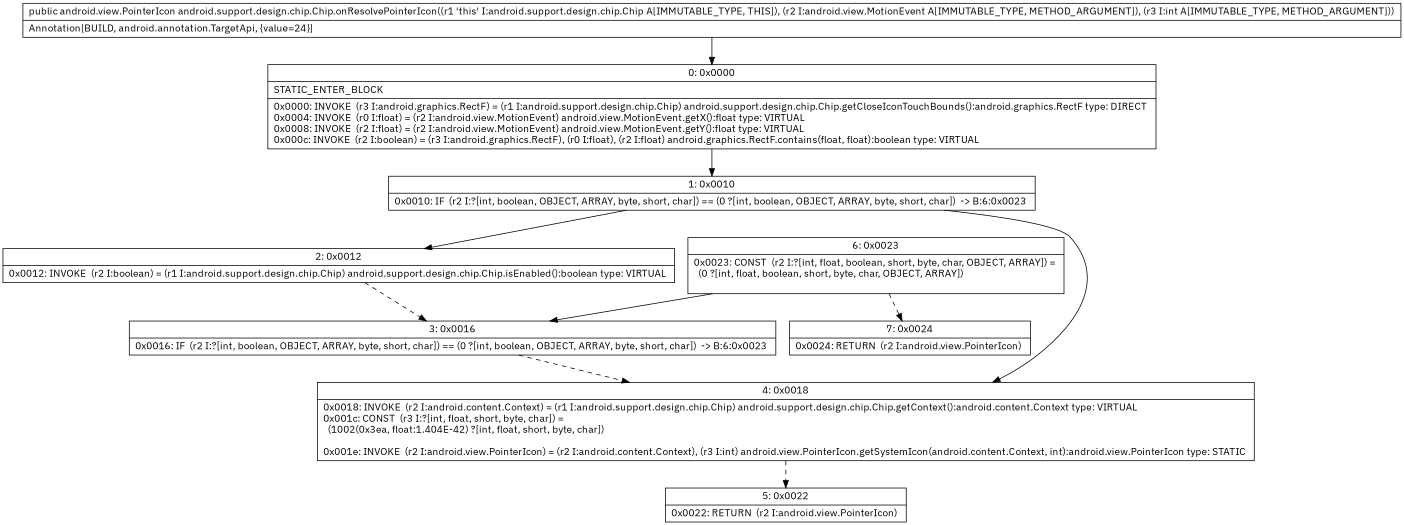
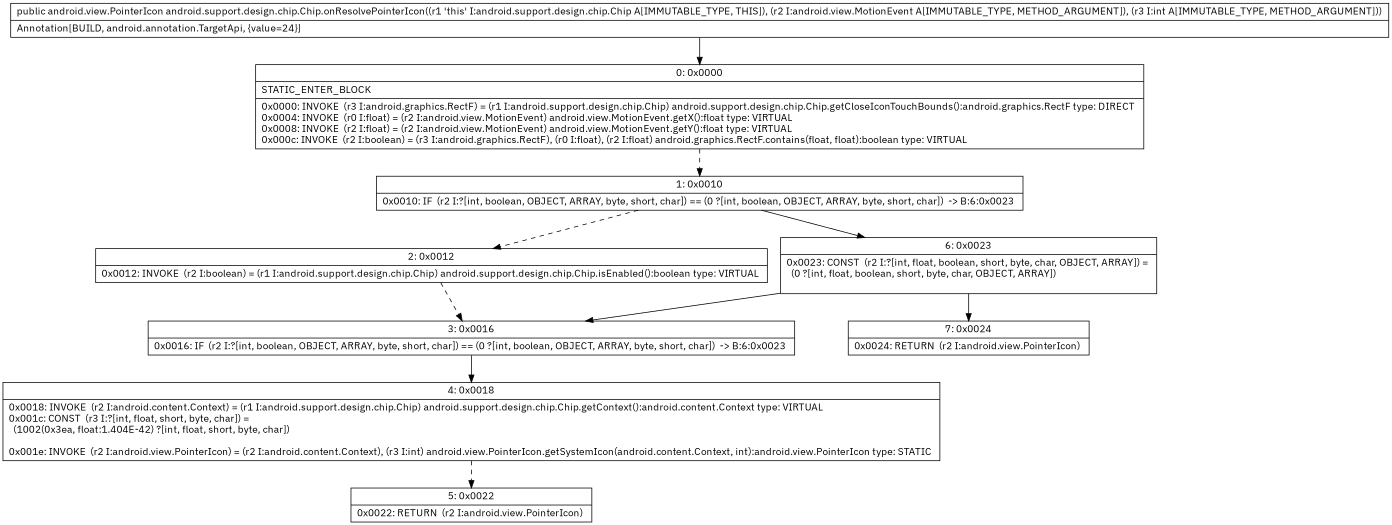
edge "0: 0x0000" -> "1: 0x0010": style solid -> dashed
edge "1: 0x0010" -> "2: 0x0012": style solid -> dashed
edge "1: 0x0010" -> "4: 0x0018": now "1: 0x0010" -> "6: 0x0023"
edge "6: 0x0023" -> "7: 0x0024": style dashed -> solid
edge "3: 0x0016" -> "4: 0x0018": style dashed -> solid
